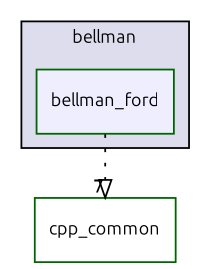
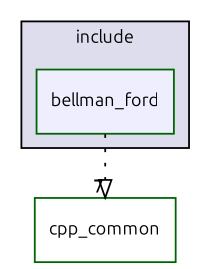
cluster "bellman": label "bellman" -> "include"
